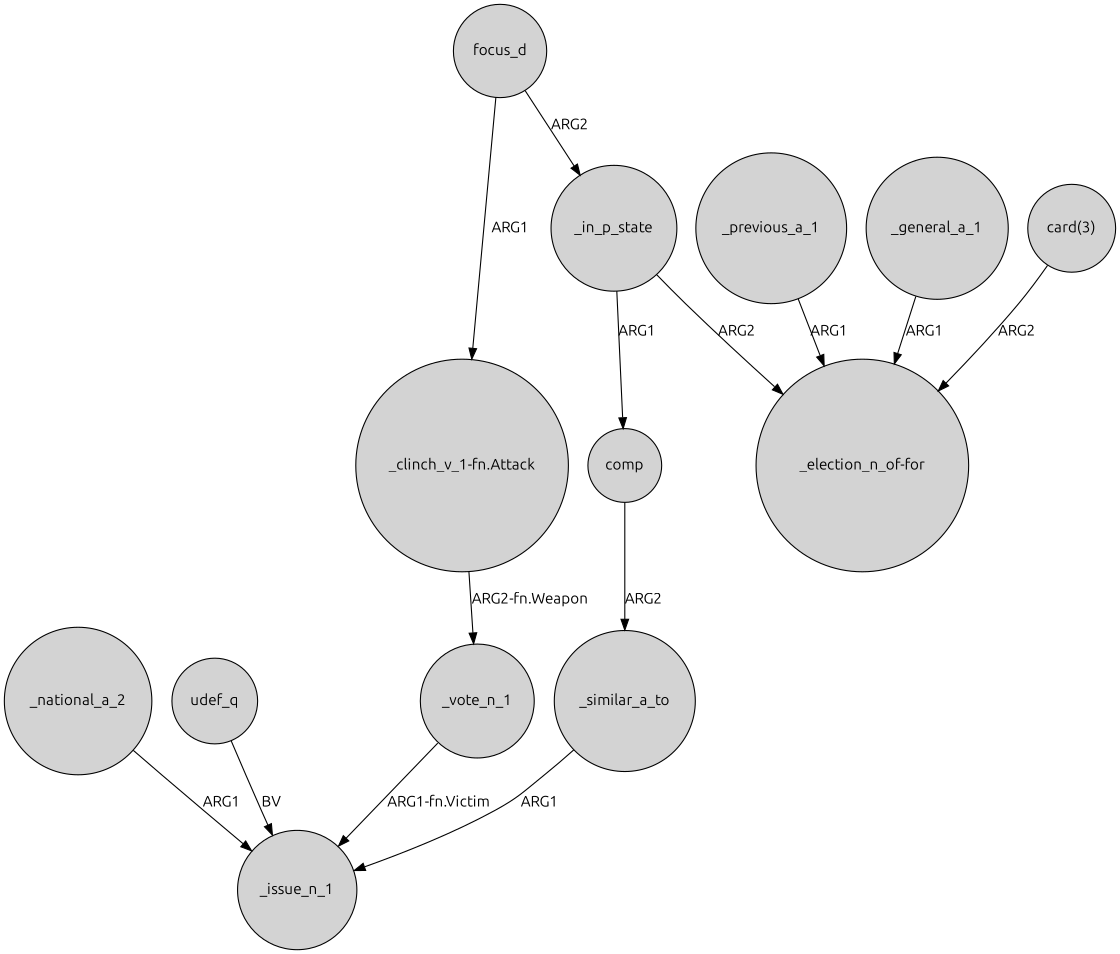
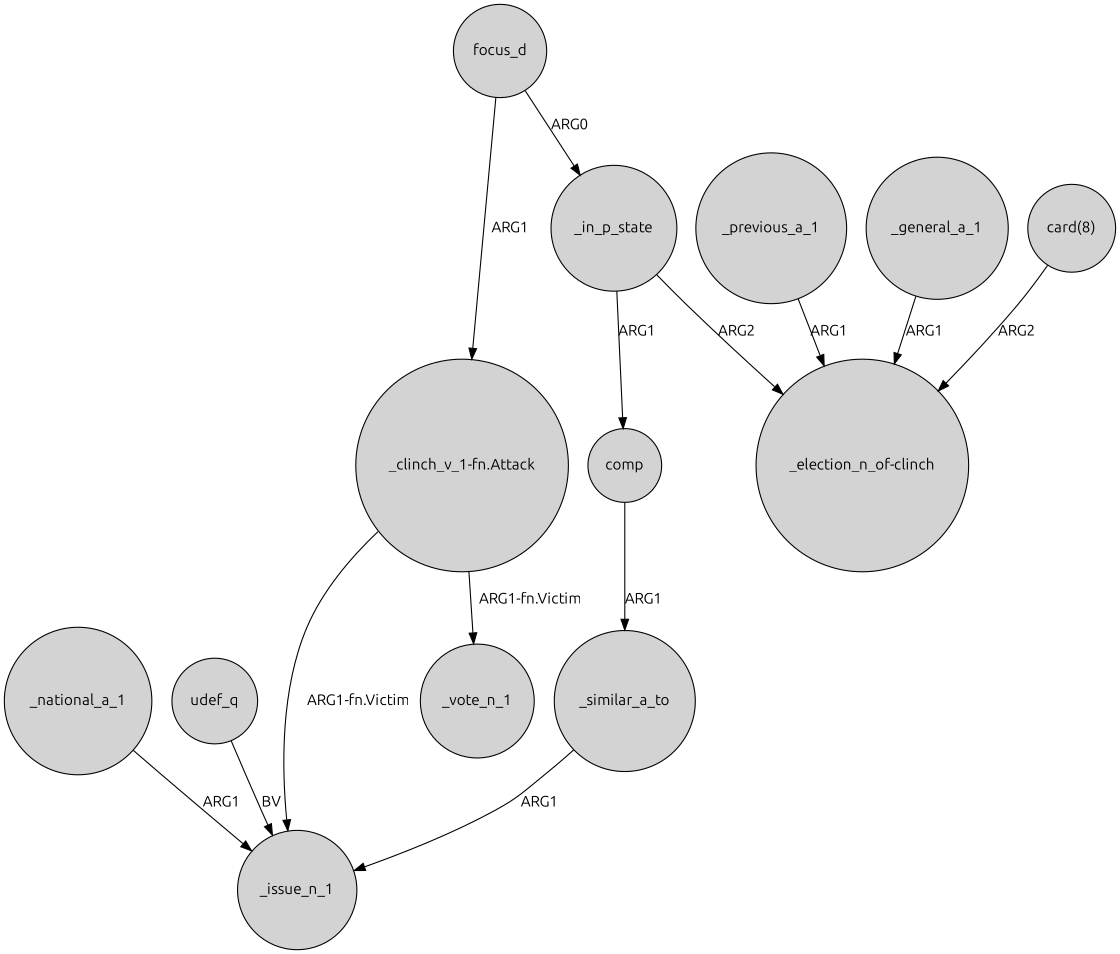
edge "focus_d" -> "_in_p_state": label "ARG2" -> "ARG0"
node "card(3)": label "card(3)" -> "card(8)"
node "_election_n_of-for": label "_election_n_of-for" -> "_election_n_of-clinch"
edge "_clinch_v_1-fn.Attack" -> "_vote_n_1": label "ARG2-fn.Weapon" -> "ARG1-fn.Victim"
edge "comp" -> "_similar_a_to": label "ARG2" -> "ARG1"
node "_national_a_2": label "_national_a_2" -> "_national_a_1"
edge "_vote_n_1" -> "_issue_n_1": now "_clinch_v_1-fn.Attack" -> "_issue_n_1"
